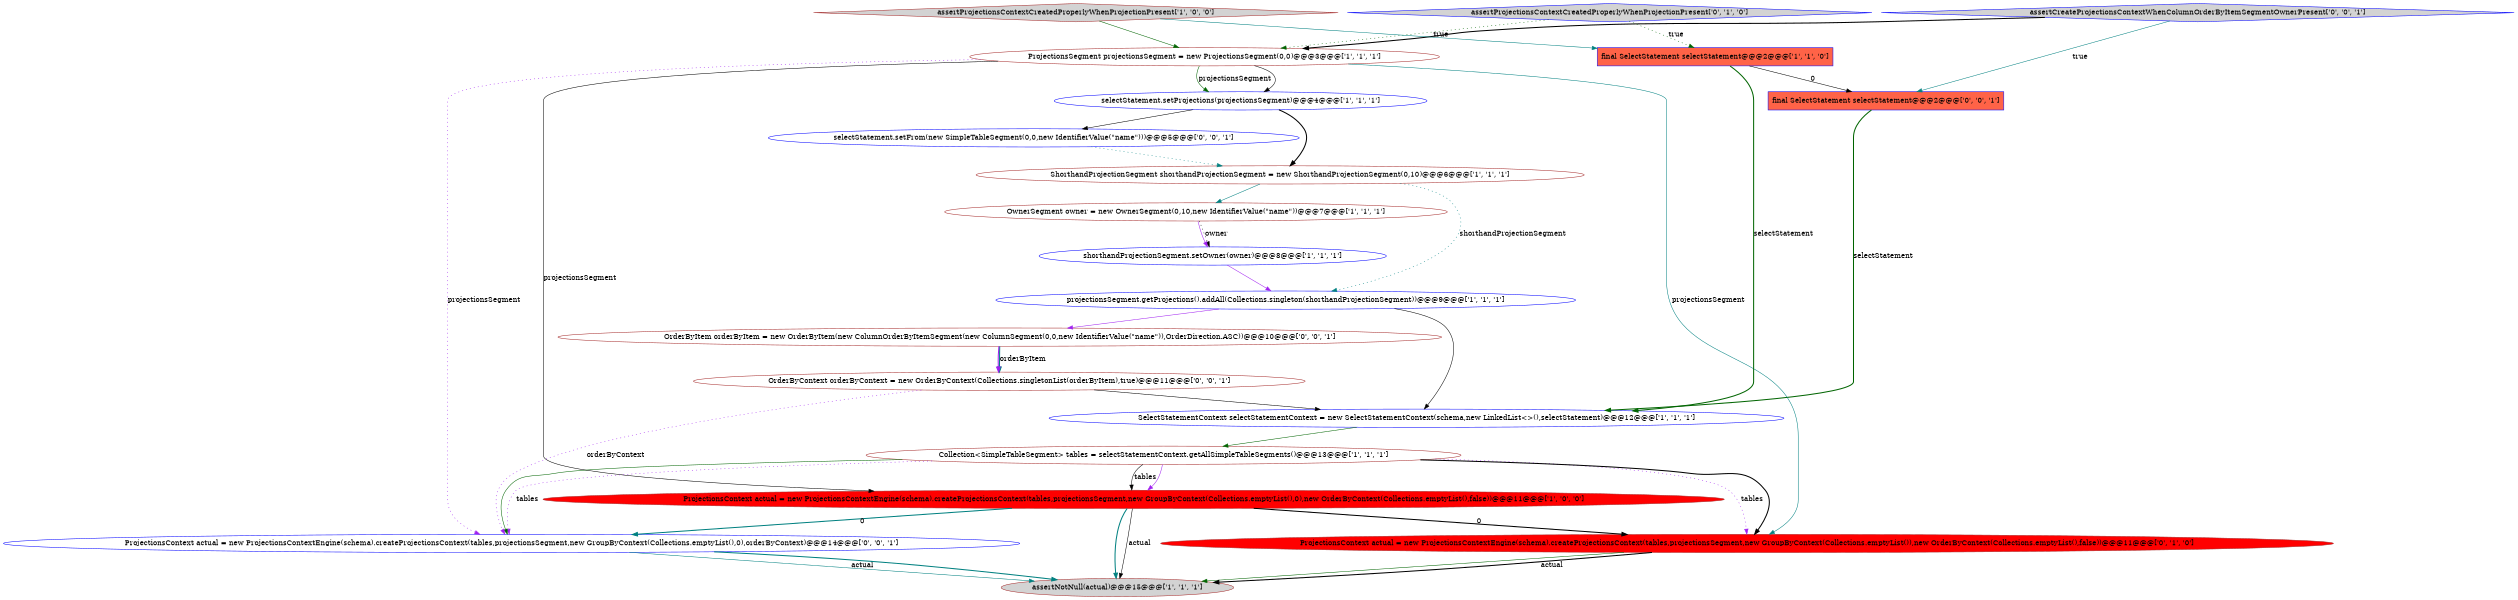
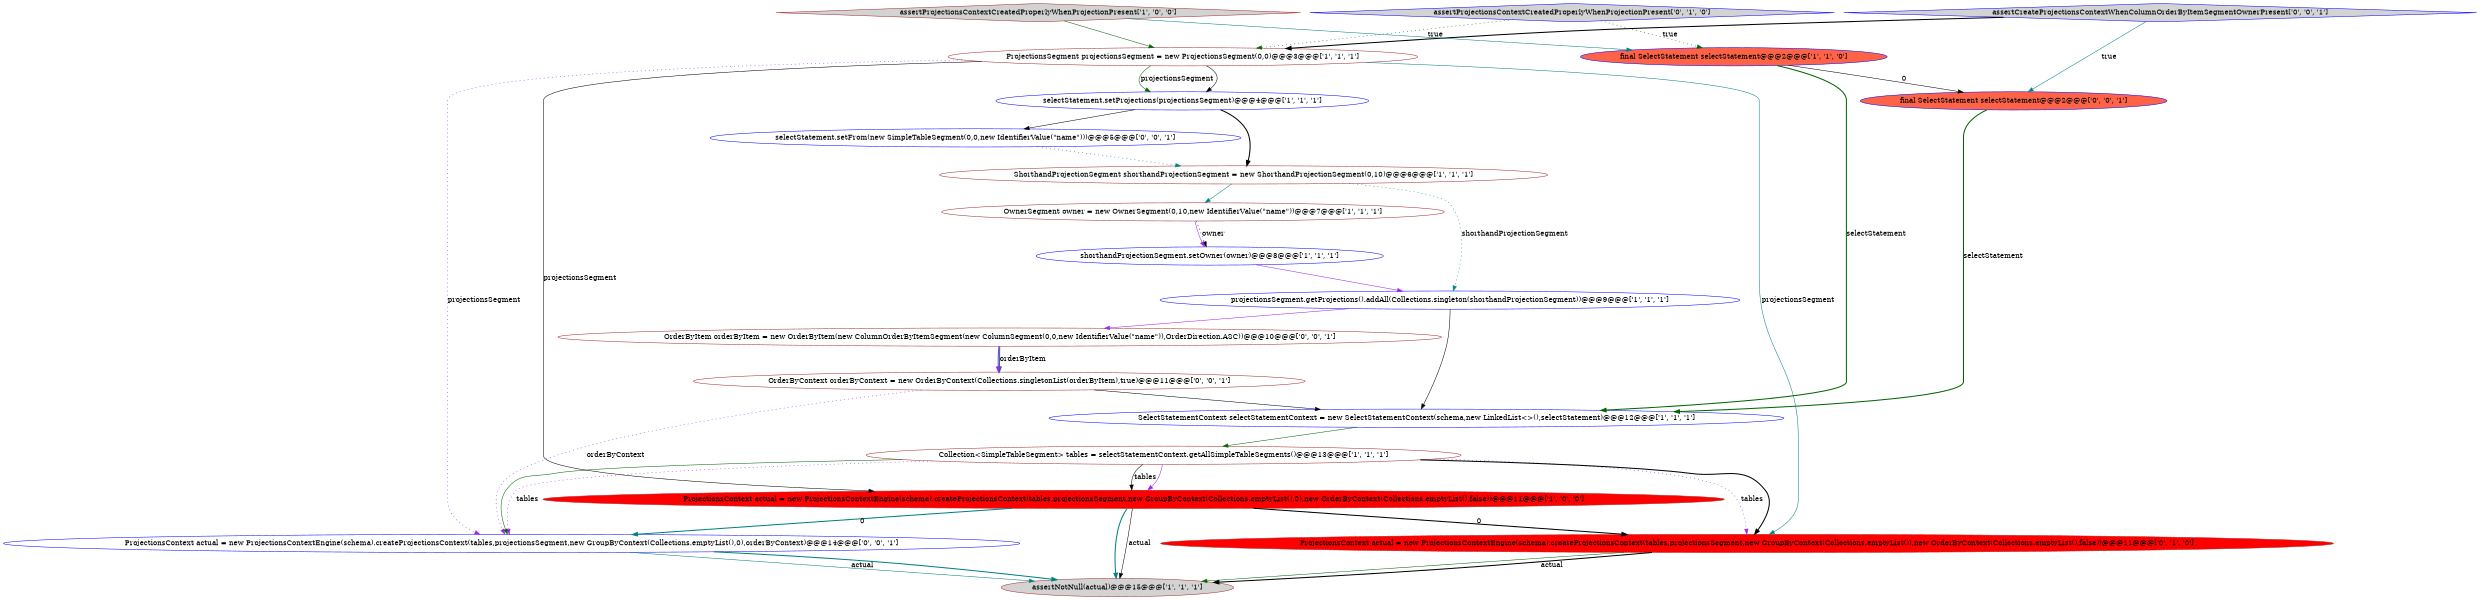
node "final SelectStatement selectStatement@@@2@@@['1', '1', '0']": shape box -> ellipse
node "final SelectStatement selectStatement@@@2@@@['0', '0', '1']": shape box -> ellipse
